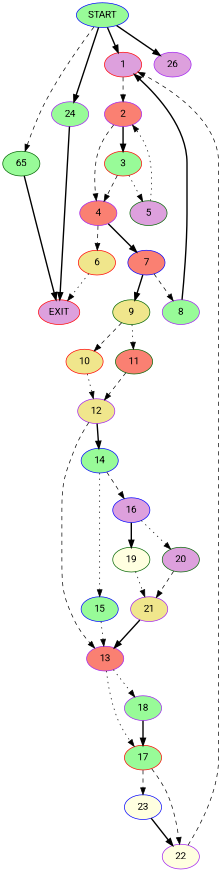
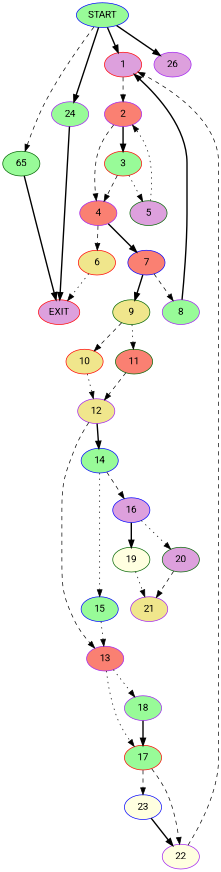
edge "21" -> "13": removed
